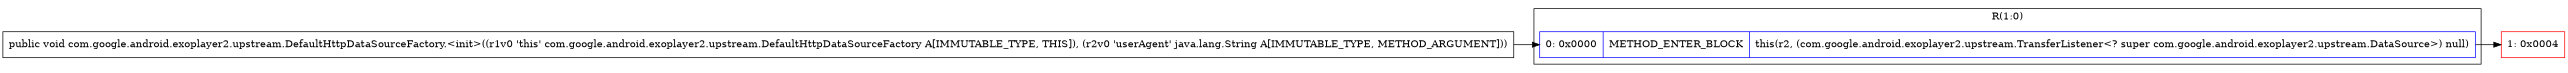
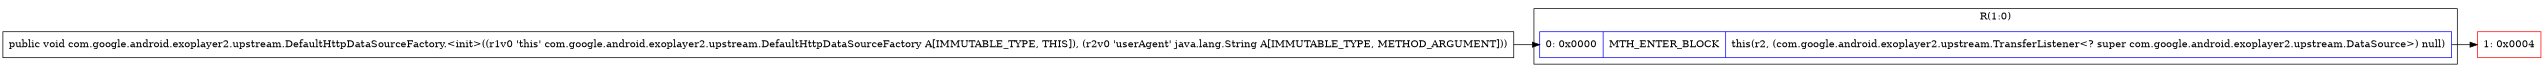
node "0: 0x0000": text "METHOD_ENTER_BLOCK" -> "MTH_ENTER_BLOCK"
